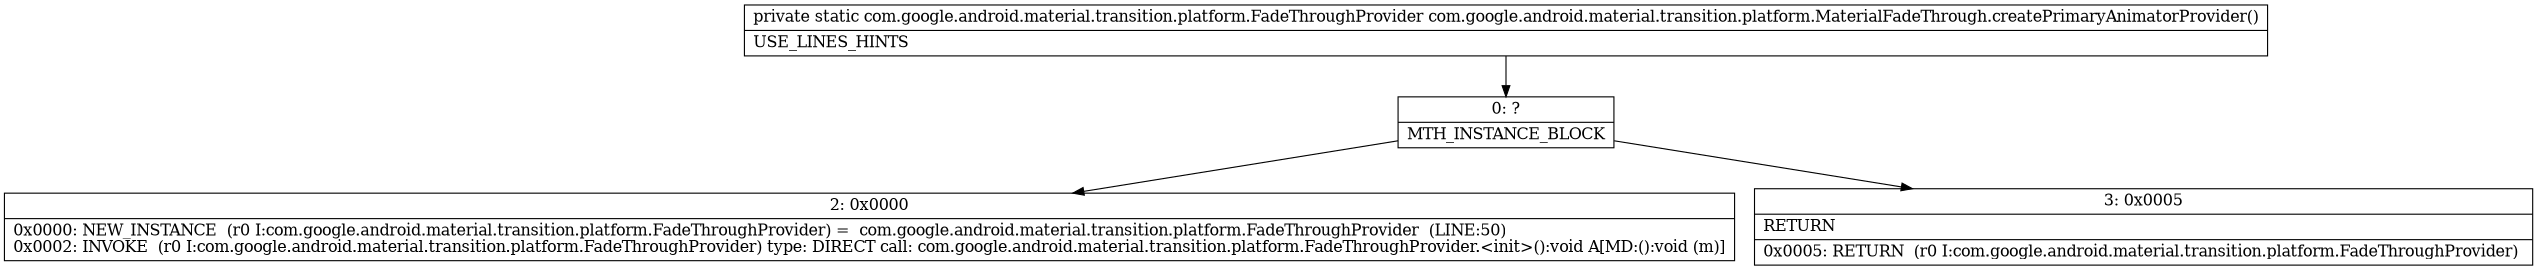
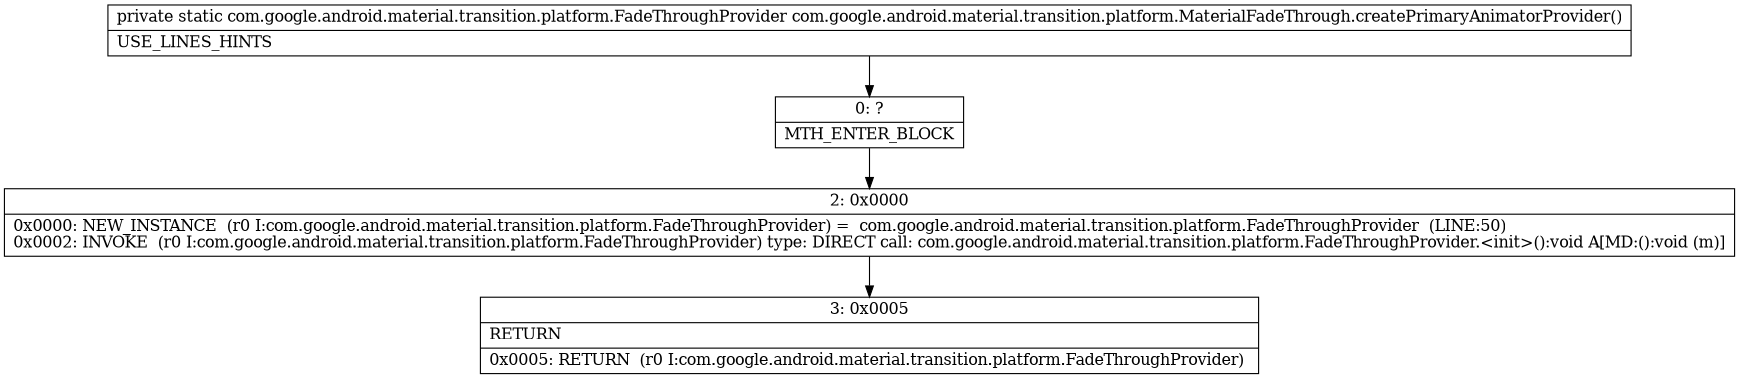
node "0: ?": text "MTH_INSTANCE_BLOCK" -> "MTH_ENTER_BLOCK"
edge "0: ?" -> "3: 0x0005": now "2: 0x0000" -> "3: 0x0005"
